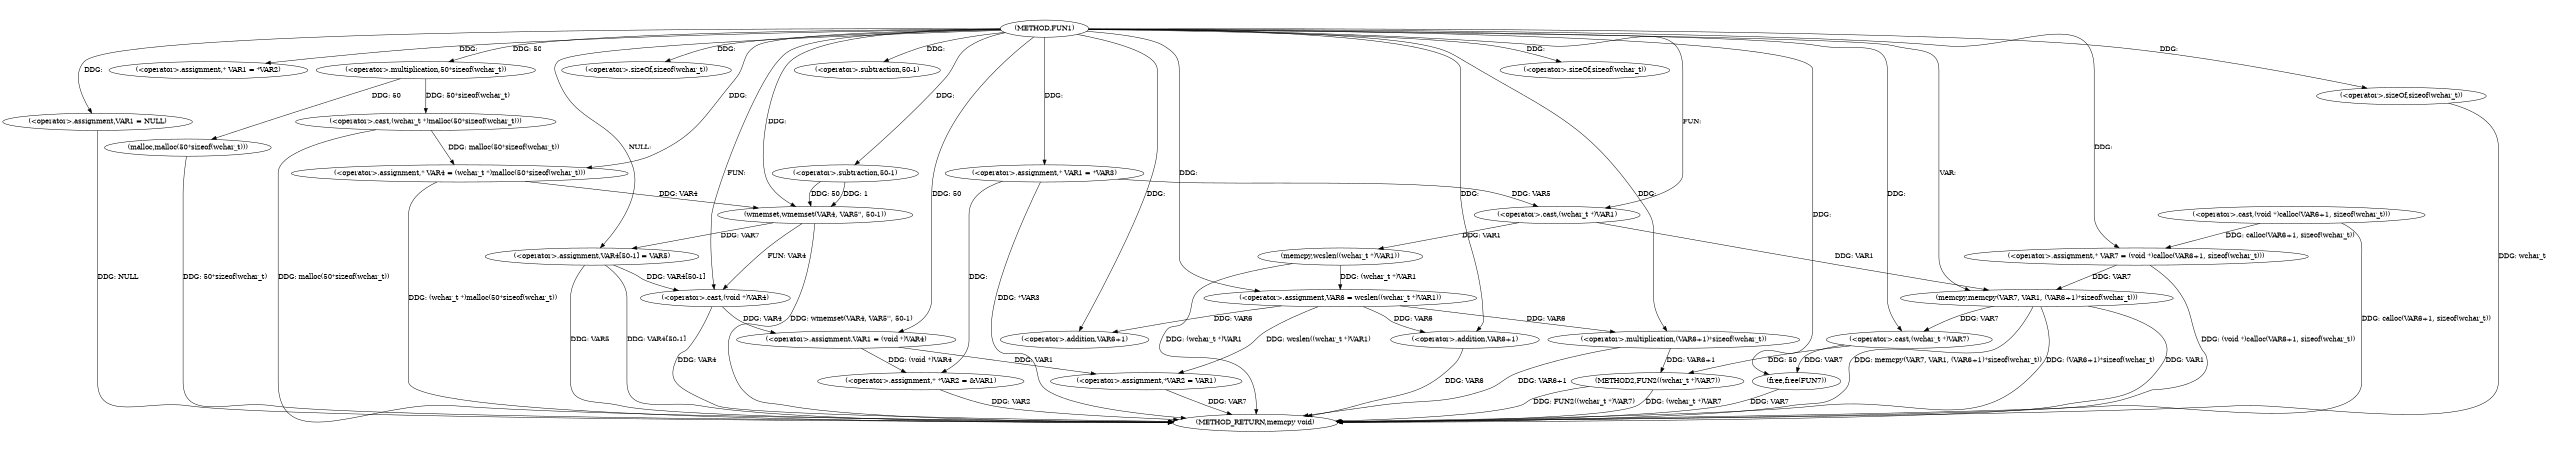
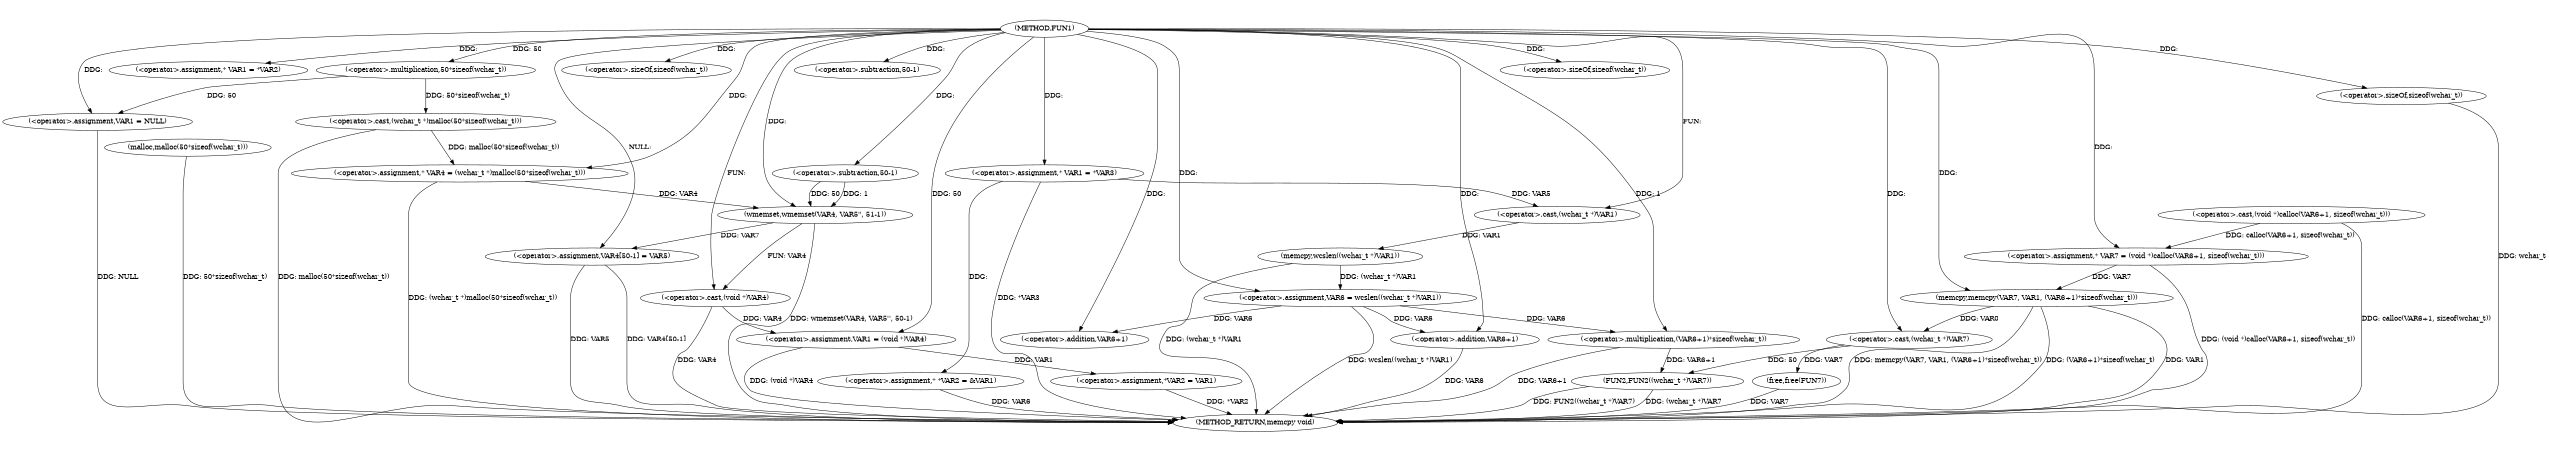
edge "(METHOD,FUN1)" -> "(free,free(FUN7))": removed, label "DDG:"
edge "(<operator>.multiplication,50*sizeof(wchar_t))" -> "(malloc,malloc(50*sizeof(wchar_t)))": now "(<operator>.multiplication,50*sizeof(wchar_t))" -> "(<operator>.assignment,VAR1 = NULL)"
edge "(METHOD,FUN1)" -> "(memcpy,memcpy(VAR7, VAR1, (VAR6+1)*sizeof(wchar_t)))": label "VAR: " -> "DDG: "
edge "(METHOD,FUN1)" -> "(<operator>.multiplication,(VAR6+1)*sizeof(wchar_t))": label "DDG: " -> "DDG: 1"
node "(wmemset,wmemset(VAR4, VAR5'', 50-1))": label "(wmemset,wmemset(VAR4, VAR5'', 50-1))" -> "(wmemset,wmemset(VAR4, VAR5'', 51-1))"
edge "(<operator>.cast,(wchar_t *)VAR1)" -> "(memcpy,memcpy(VAR7, VAR1, (VAR6+1)*sizeof(wchar_t)))": removed, label "DDG: VAR1"
edge "(<operator>.assignment,VAR4[50-1] = VAR5)" -> "(<operator>.cast,(void *)VAR4)": removed, label "DDG: VAR4[50-1]"
edge "(memcpy,memcpy(VAR7, VAR1, (VAR6+1)*sizeof(wchar_t)))" -> "(<operator>.cast,(wchar_t *)VAR7)": label "DDG: VAR7" -> "DDG: VAR0"
edge "(<operator>.assignment,VAR6 = wcslen((wchar_t *)VAR1))" -> "(<operator>.assignment,*VAR2 = VAR1)": now "(<operator>.assignment,VAR6 = wcslen((wchar_t *)VAR1))" -> "(METHOD_RETURN,memcpy void)"
edge "(<operator>.assignment,VAR1 = (void *)VAR4)" -> "(<operator>.assignment,* *VAR2 = &VAR1)": now "(<operator>.assignment,VAR1 = (void *)VAR4)" -> "(METHOD_RETURN,memcpy void)"
node "(METHOD2,FUN2((wchar_t *)VAR7))": label "(METHOD2,FUN2((wchar_t *)VAR7))" -> "(FUN2,FUN2((wchar_t *)VAR7))"
edge "(<operator>.assignment,* *VAR2 = &VAR1)" -> "(METHOD_RETURN,memcpy void)": label "DDG: VAR2" -> "DDG: VAR6"
edge "(<operator>.assignment,*VAR2 = VAR1)" -> "(METHOD_RETURN,memcpy void)": label "DDG: VAR7" -> "DDG: *VAR2"
